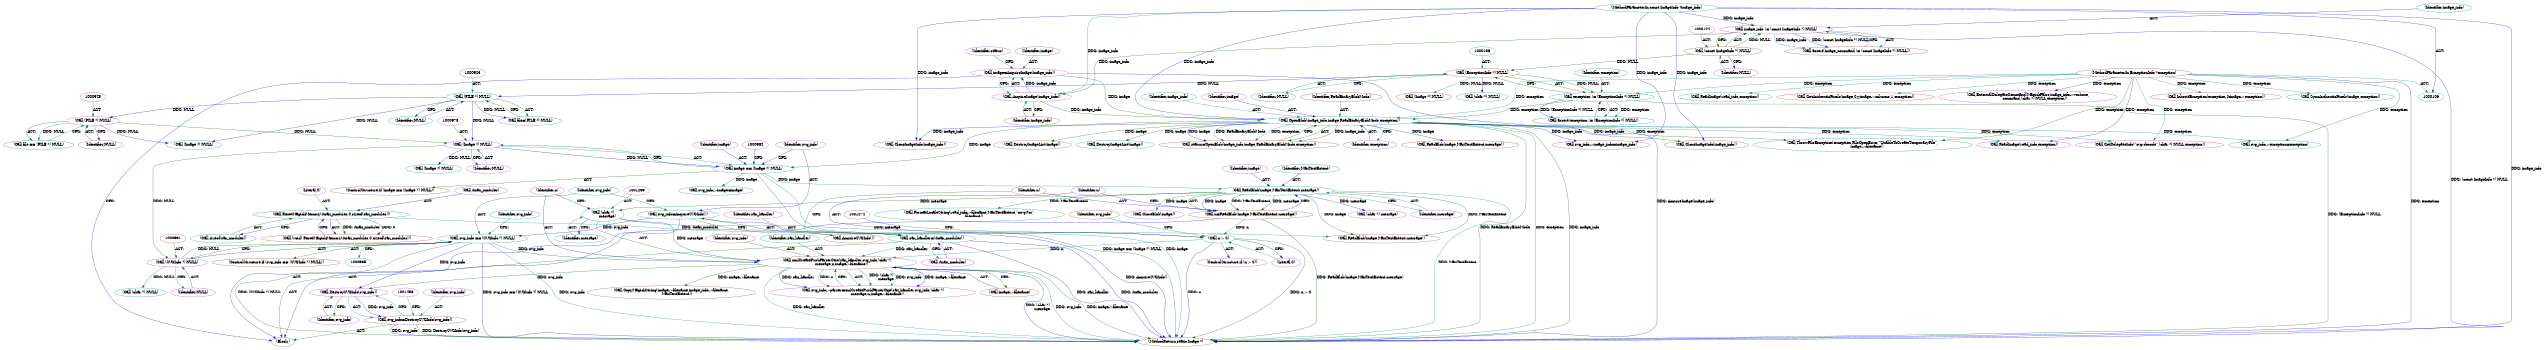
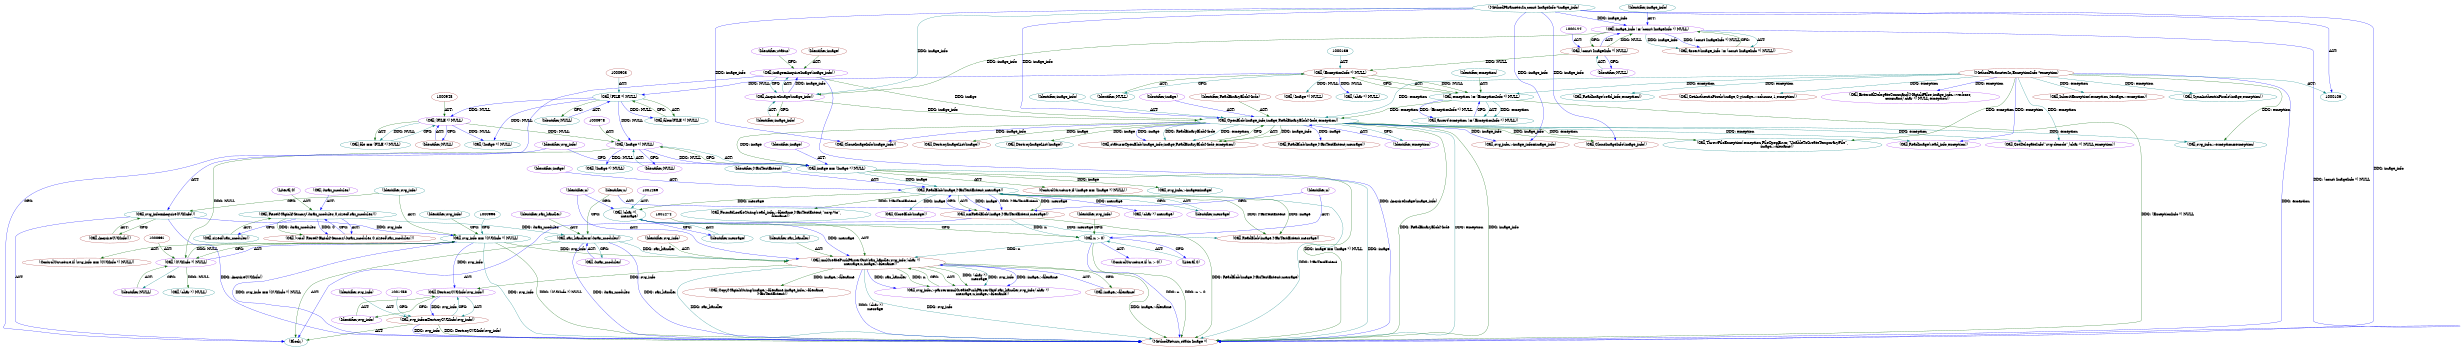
edge "1000124" -> "(Call,(const ImageInfo *) NULL)": color darkgreen -> blue
node "(Call,assert(image_command != (const ImageInfo *) NULL))": label "(Call,assert(image_command != (const ImageInfo *) NULL))" -> "(Call,assert(image_info != (const ImageInfo *) NULL))"
node "1000982": removed
edge "(Call,svg_info == (SVGInfo *) NULL)" -> "1000995": reversed
